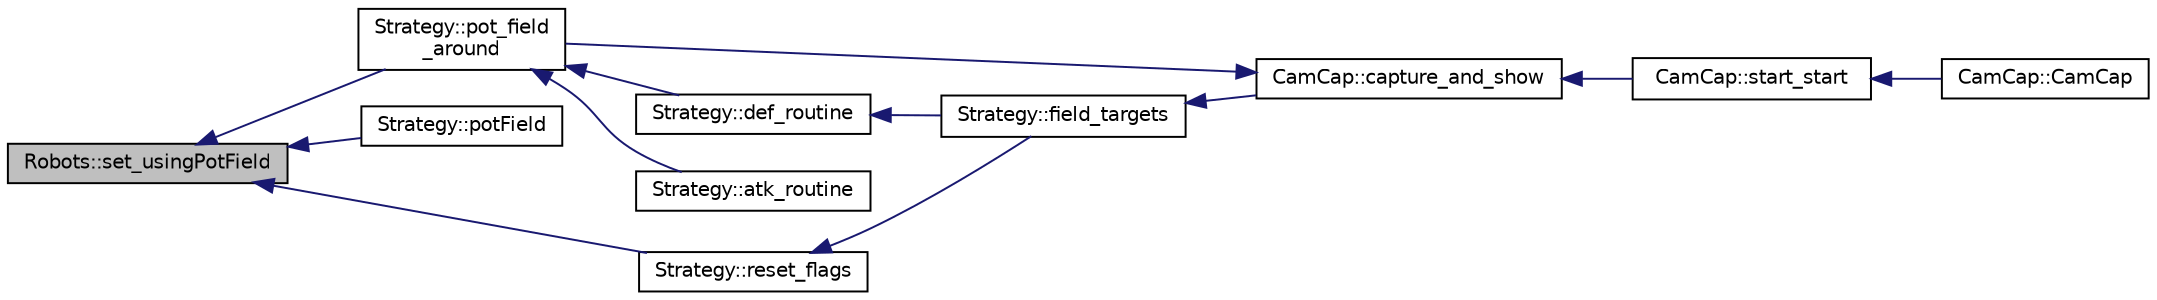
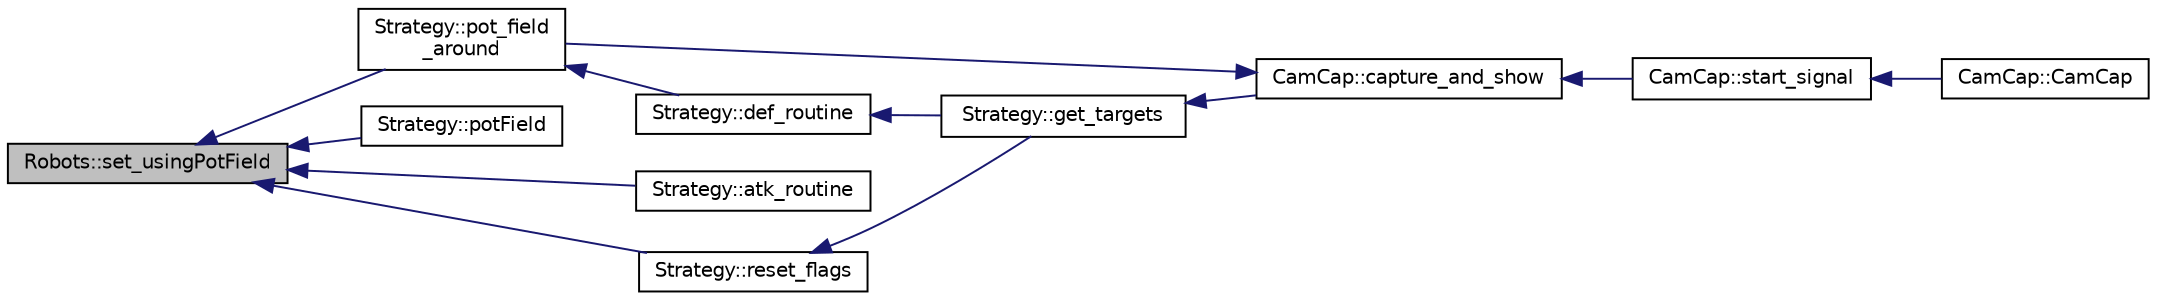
node "CamCap::start_start": label "CamCap::start_start" -> "CamCap::start_signal"
node "Strategy::field_targets": label "Strategy::field_targets" -> "Strategy::get_targets"
edge "Strategy::atk_routine" -> "Strategy::pot_field _around": now "Strategy::atk_routine" -> "Robots::set_usingPotField"
